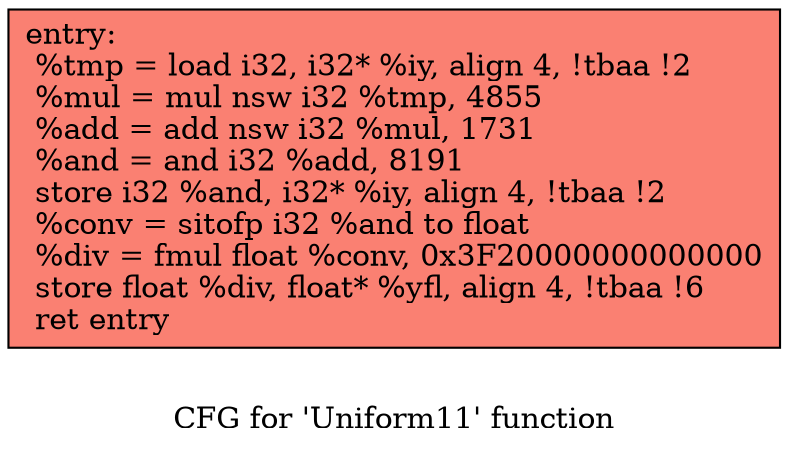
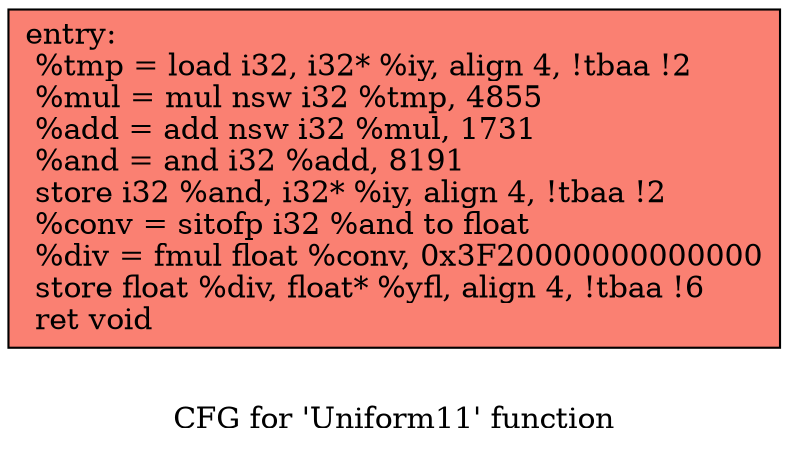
node "entry:": text "ret entry" -> "ret void"
